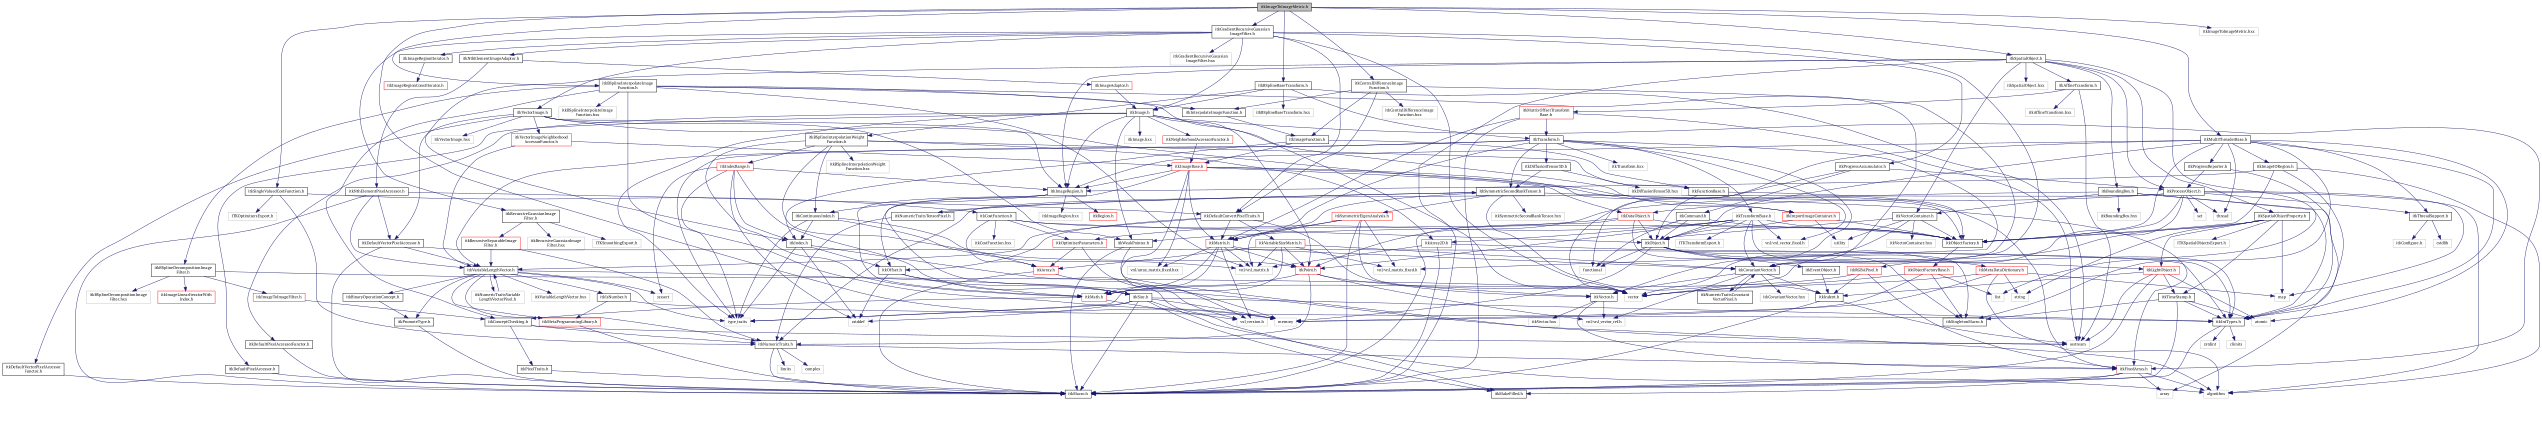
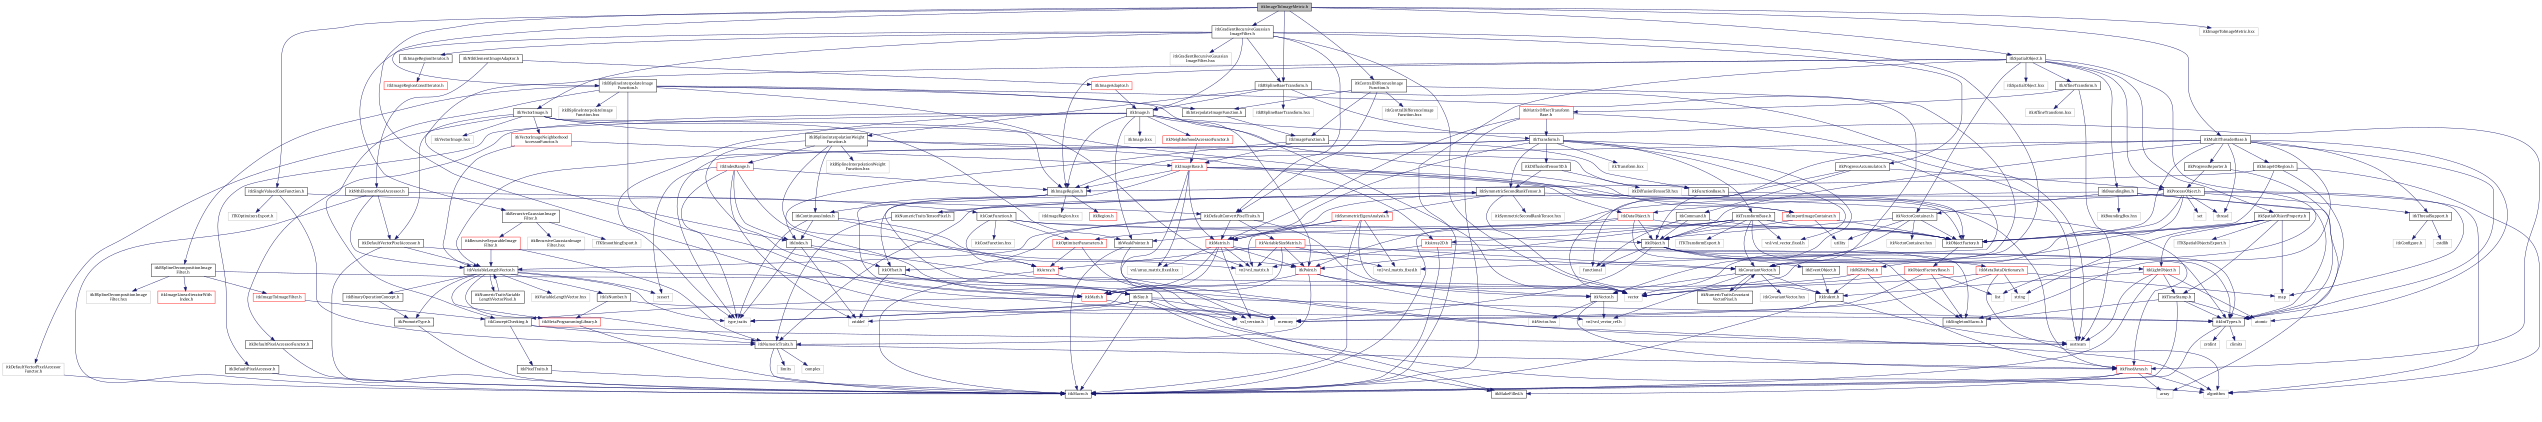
edge "itkGradientRecursiveGaussian ImageFilter.h" -> "itkNthElementImageAdaptor.h": now "itkGradientRecursiveGaussian ImageFilter.h" -> "itkBSplineBaseTransform.h"
node "itkTransformBase.h": color grey75 -> black
node "itkNumericTraitsVariable LengthVectorPixel.h": color grey75 -> black
node "itkDefaultVectorPixelAccessor Functor.h": color black -> grey75
